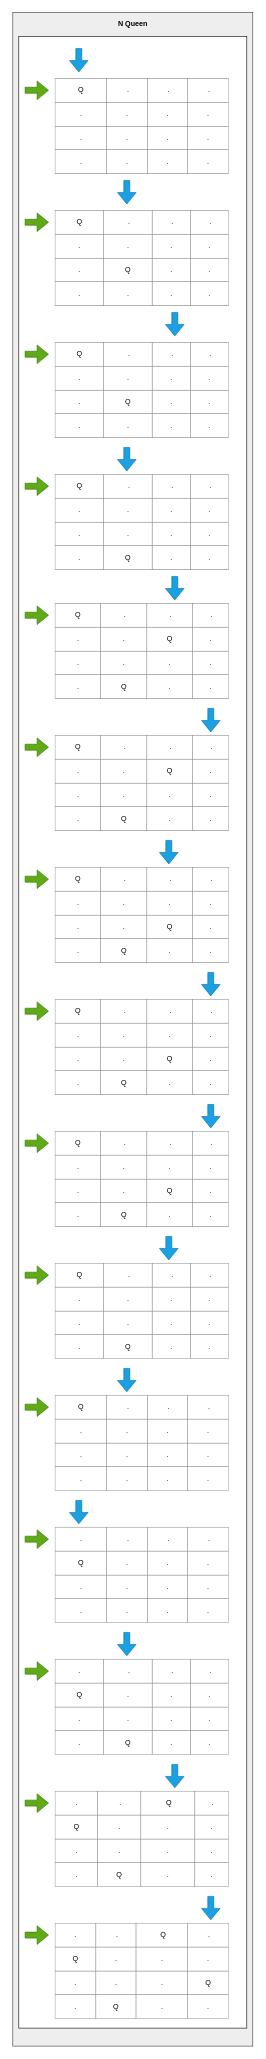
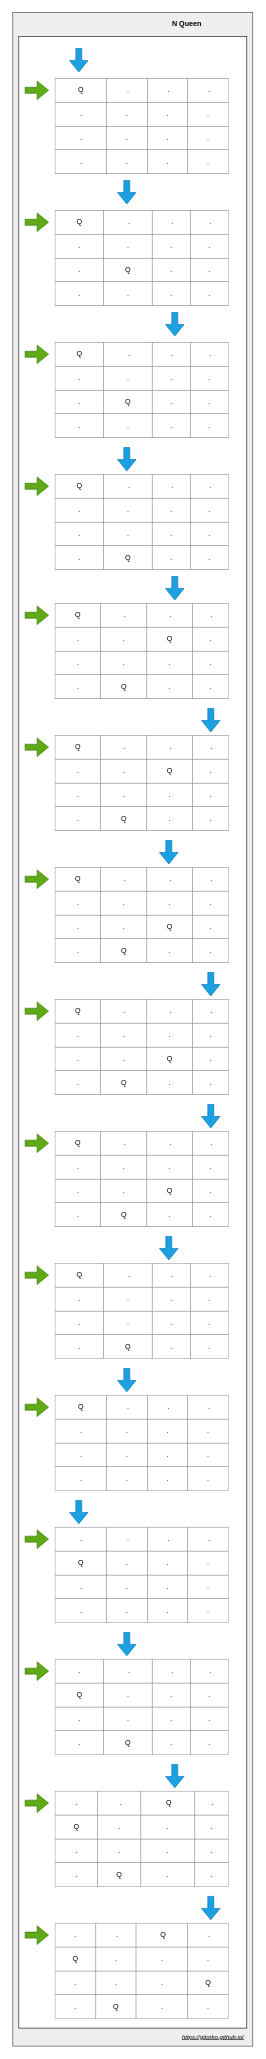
node "N Queen": moved (133, 24) -> (187, 24)
node "https://gitorko.github.io/": added
